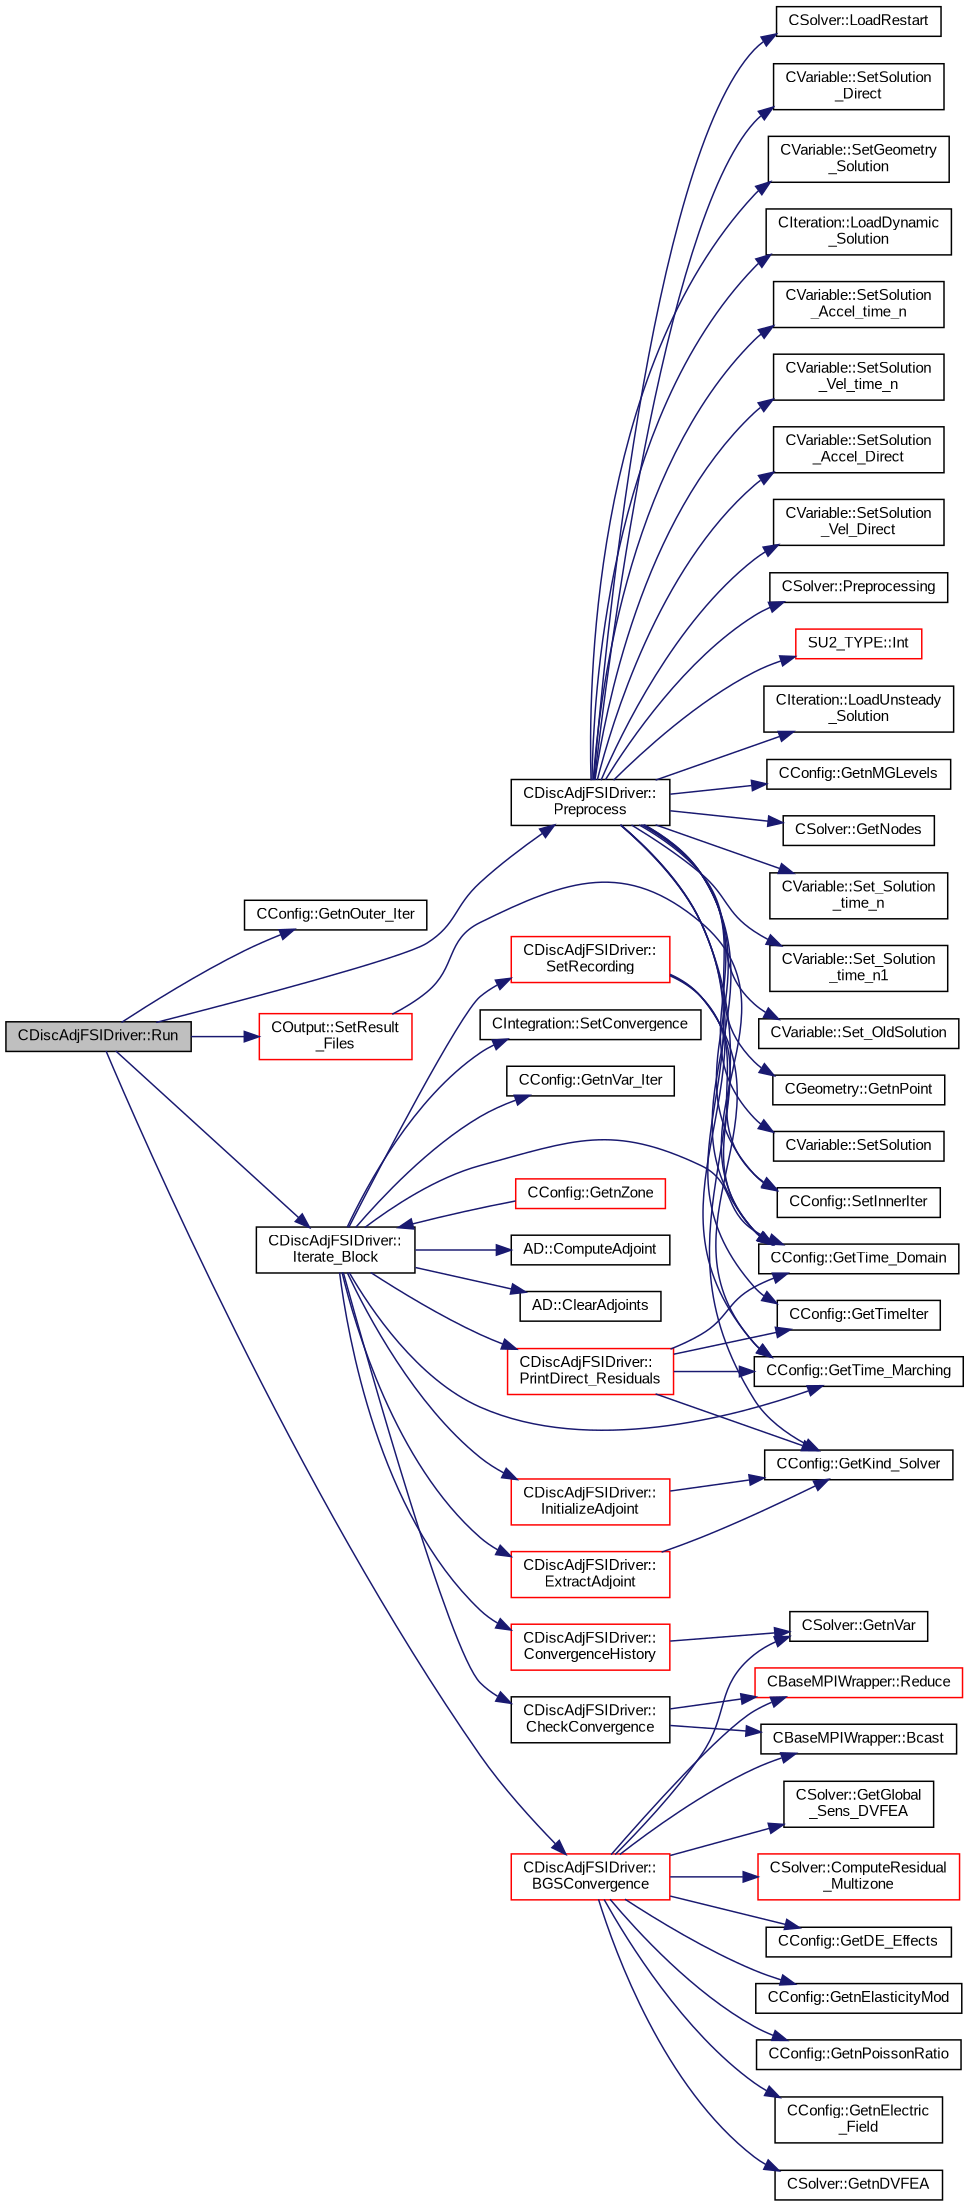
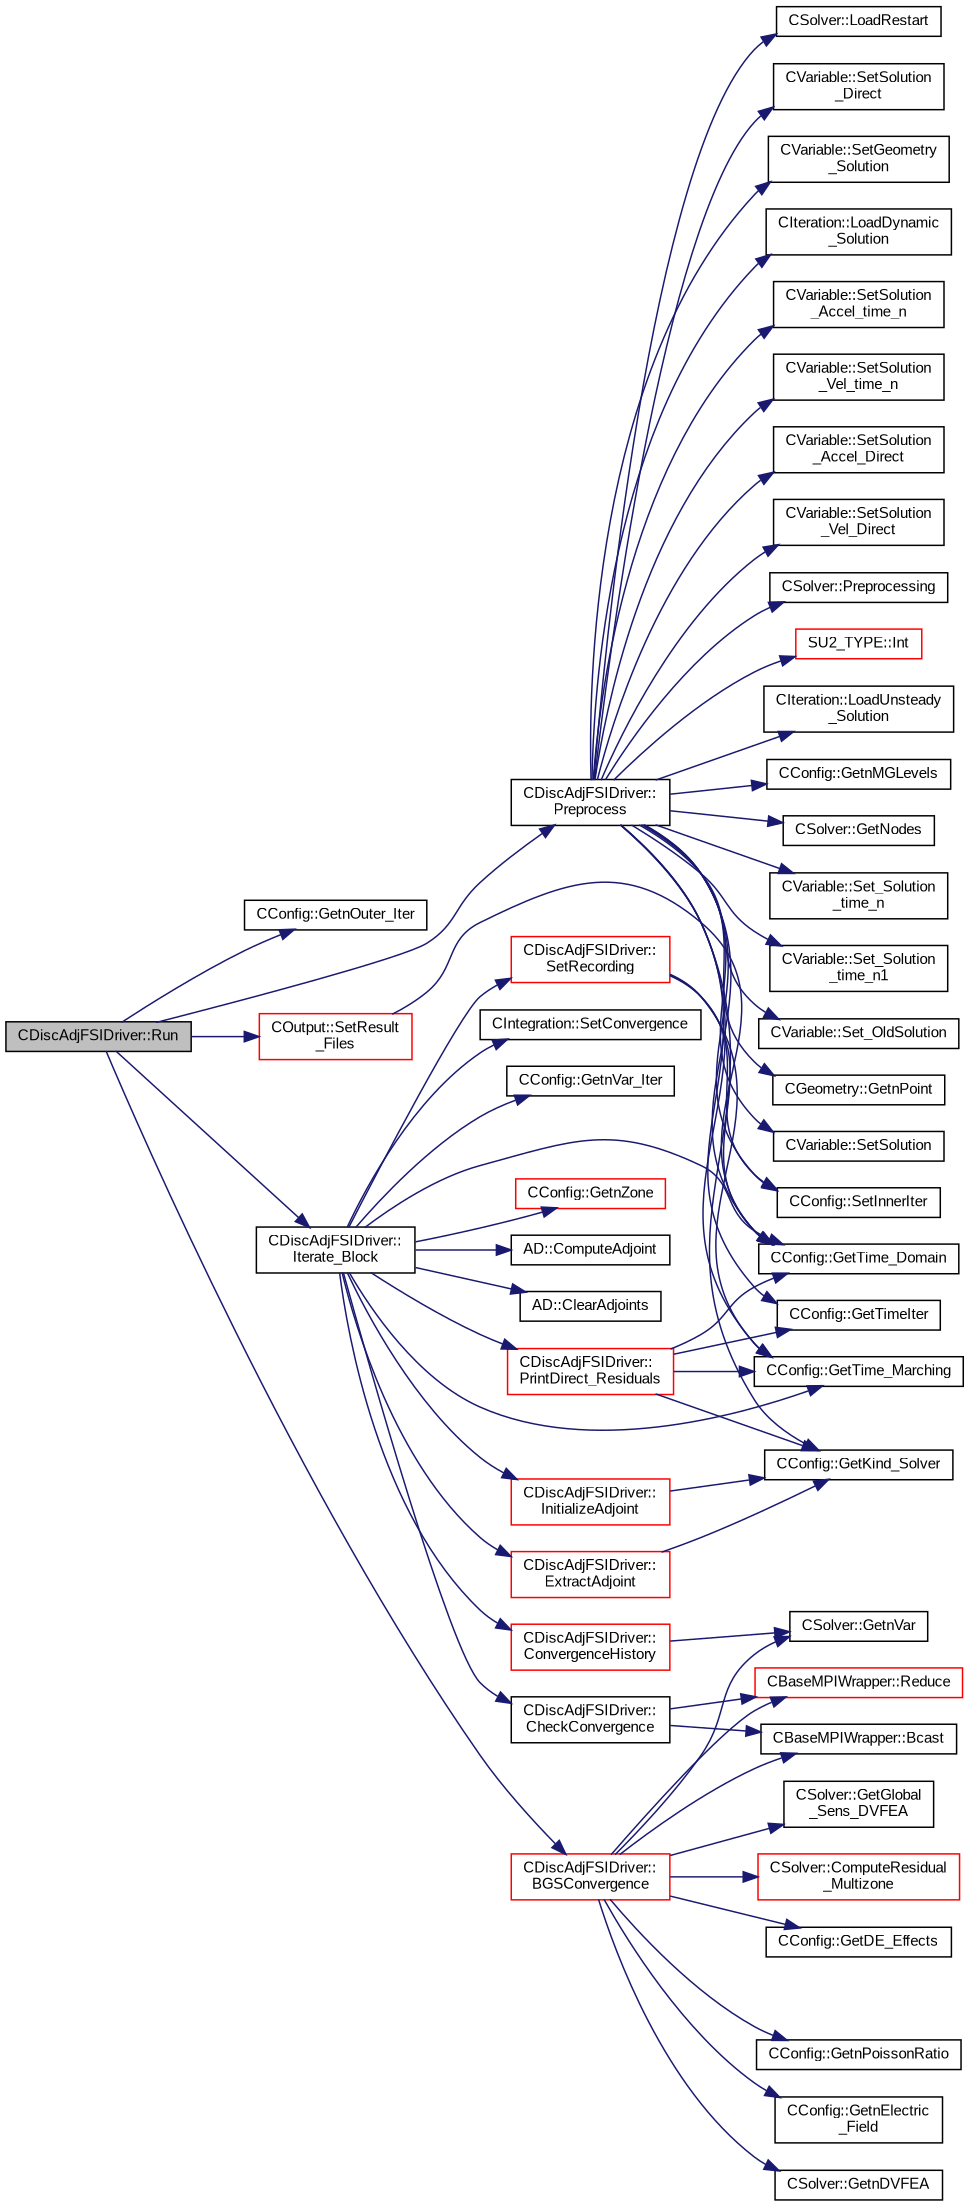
edge "CConfig::GetnZone" -> "CDiscAdjFSIDriver:: Iterate_Block": reversed
node "CConfig::GetnElasticityMod": removed
